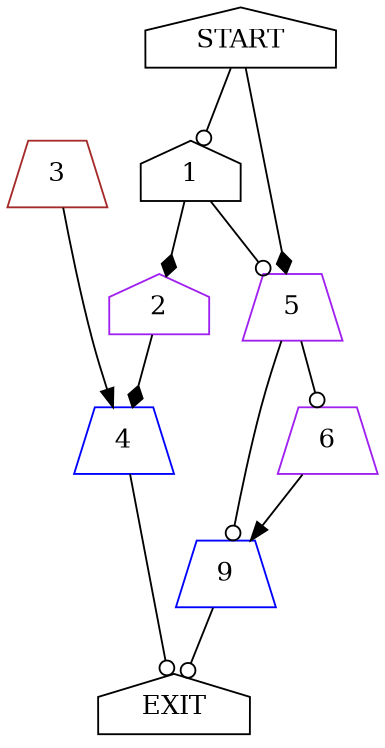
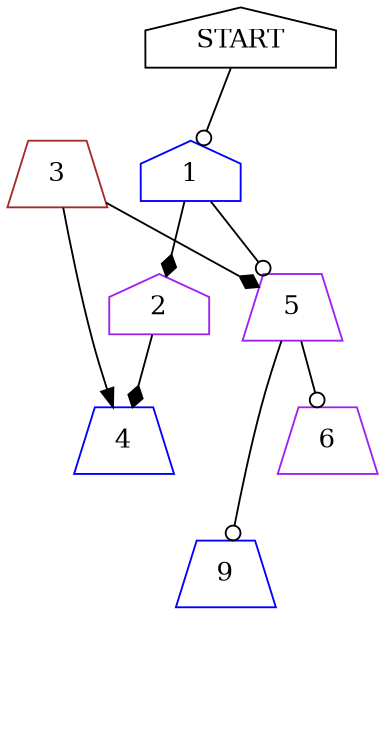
edge "START" -> "5": now "3" -> "5"
node "1": color black -> blue
edge "6" -> "9": removed
node "EXIT": removed
